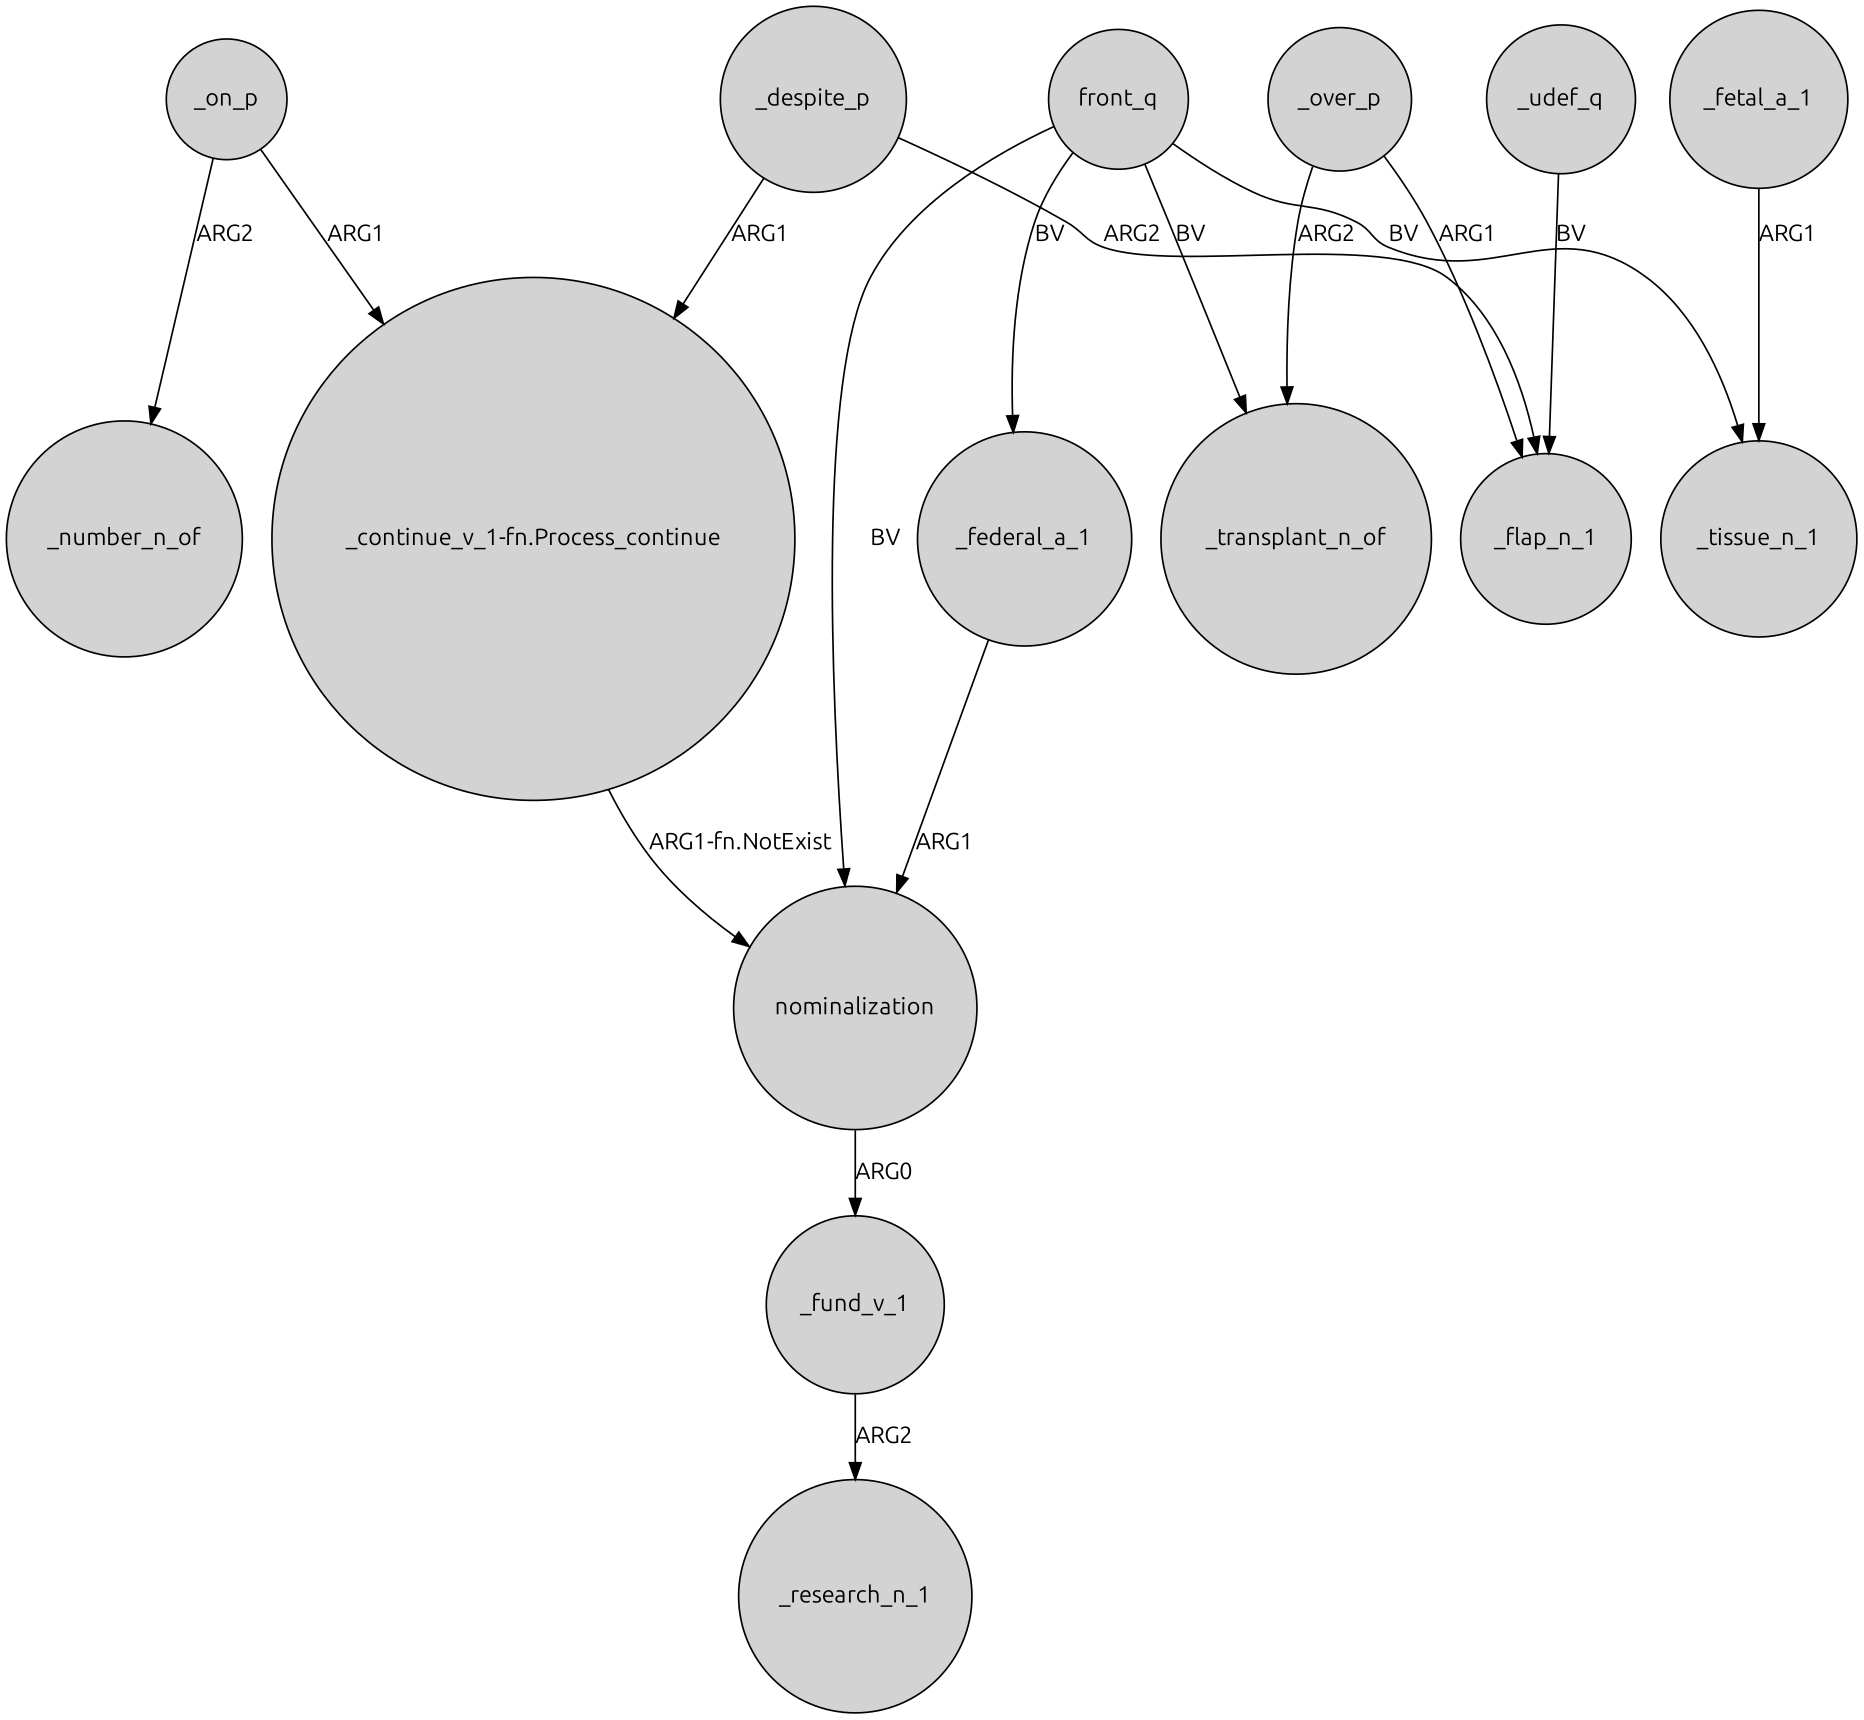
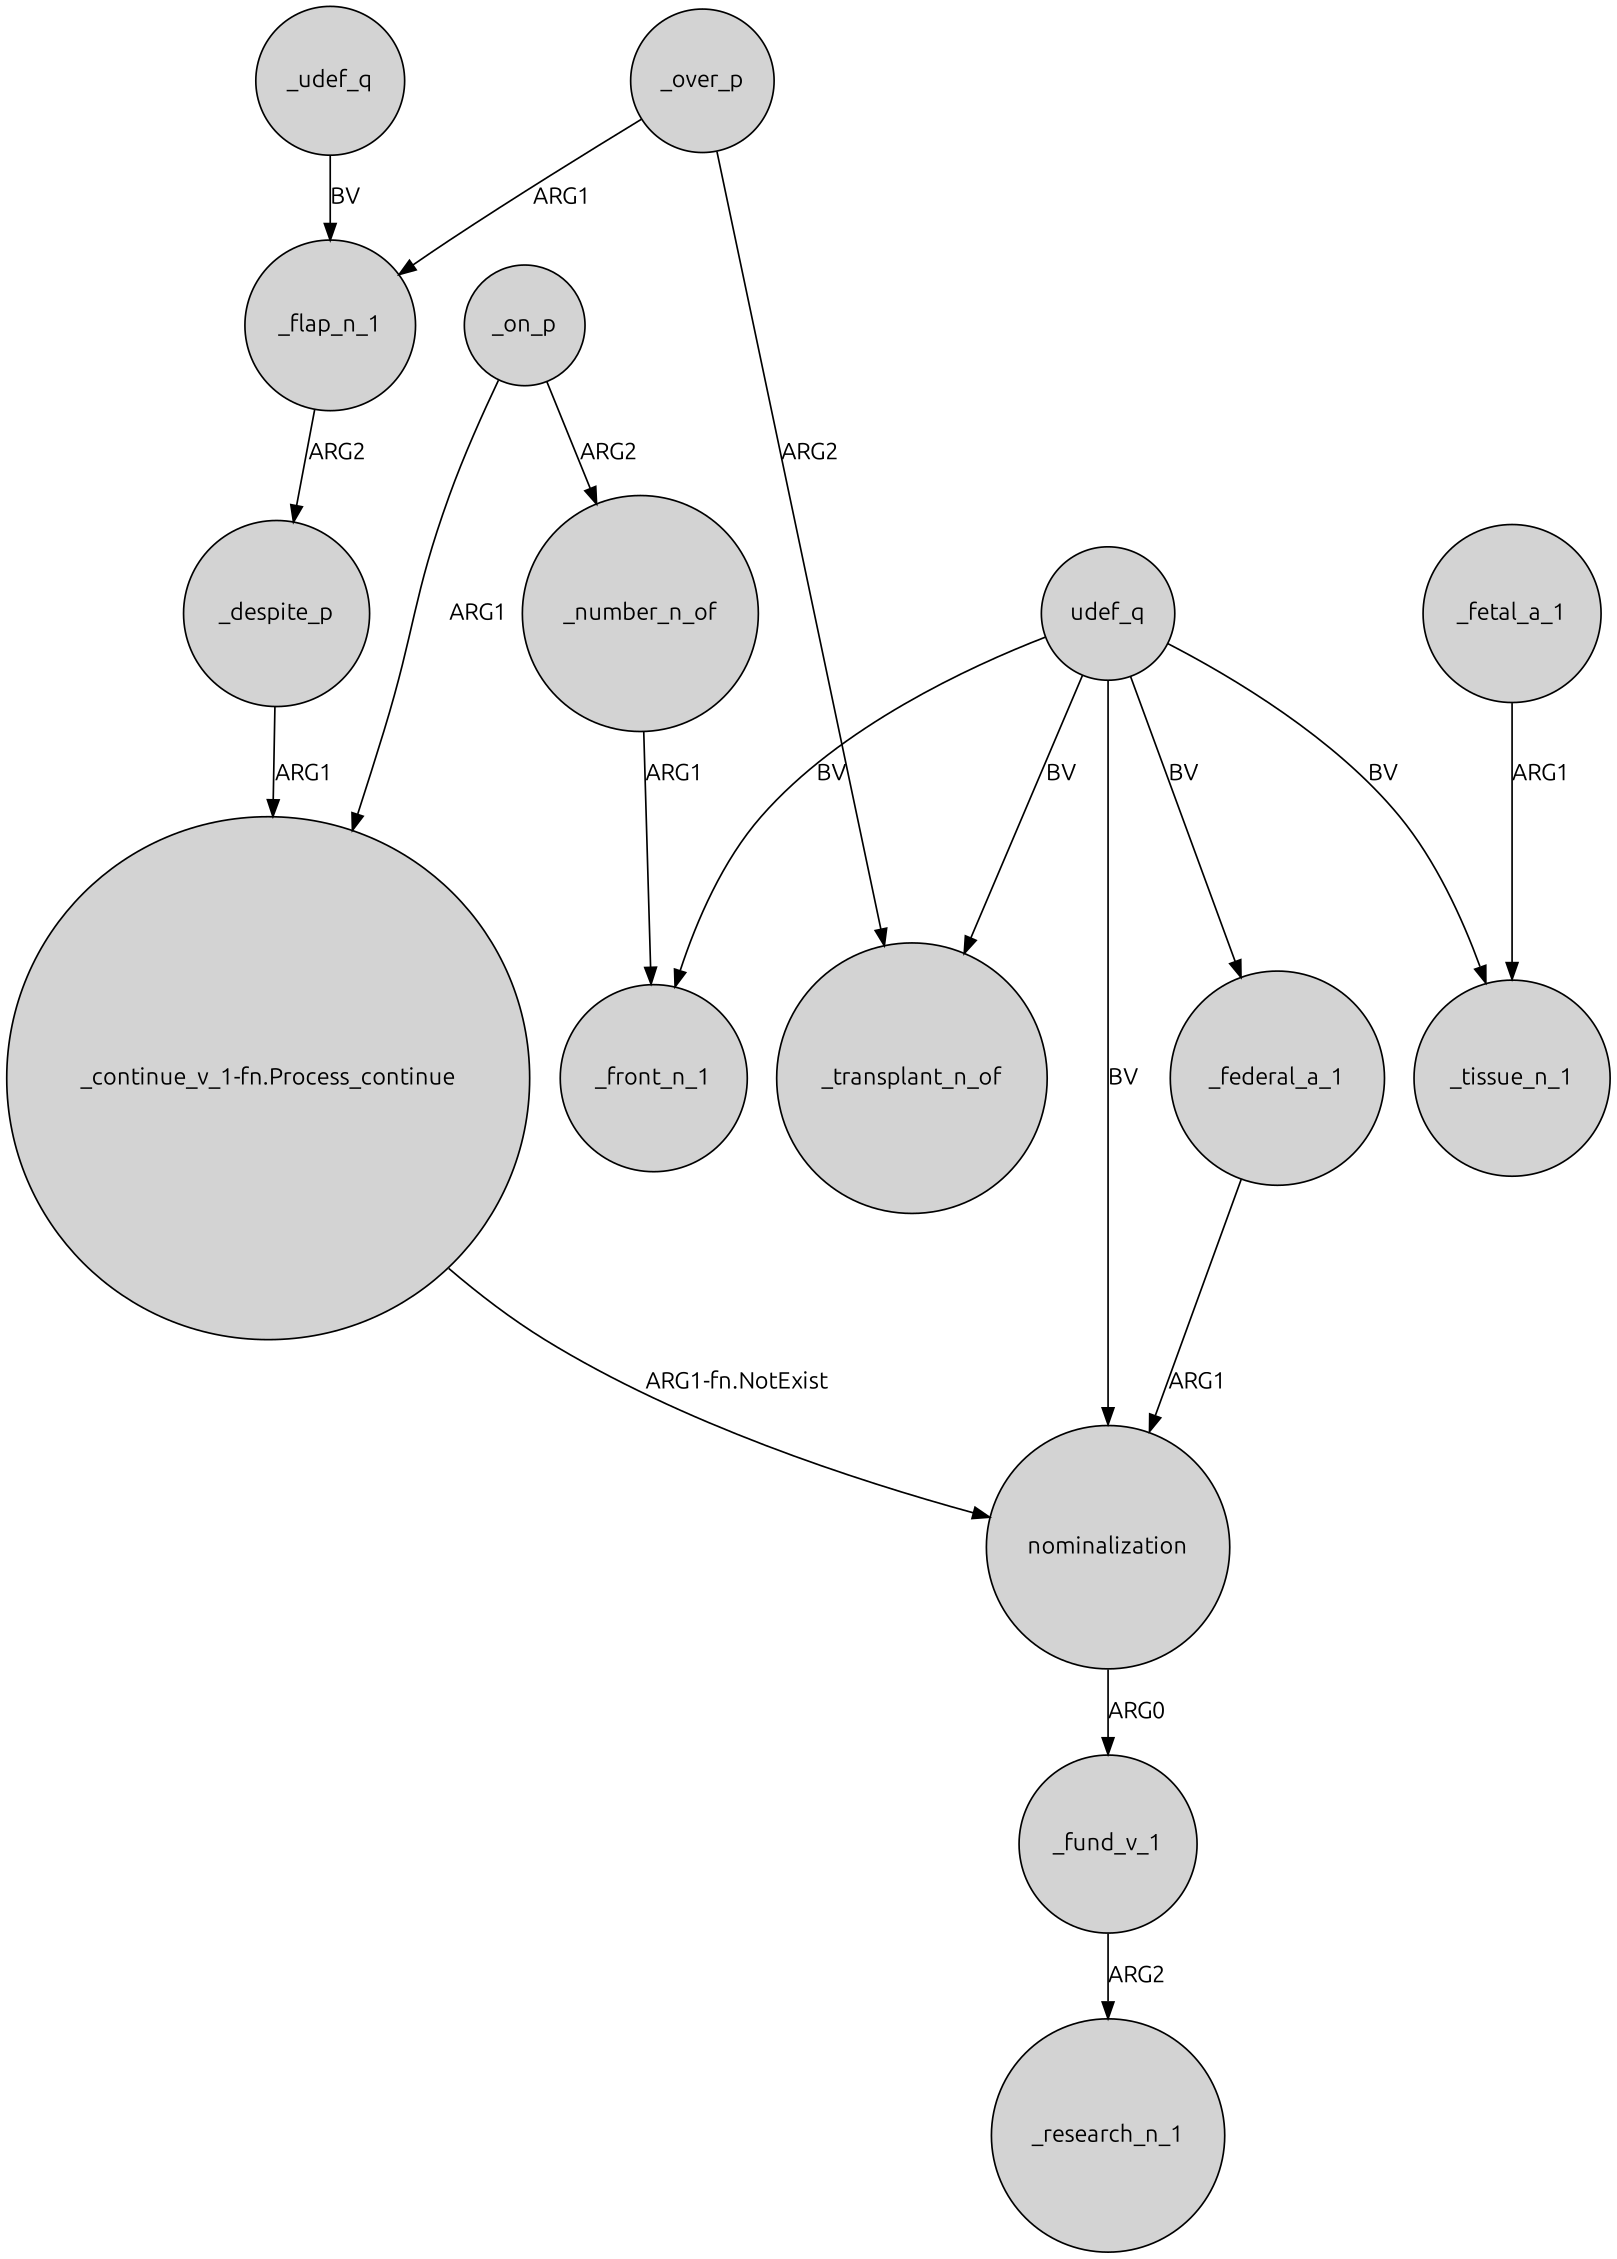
node "front_q": label "front_q" -> "udef_q"
edge "_despite_p" -> "_flap_n_1": reversed
node "_front_n_1": added
